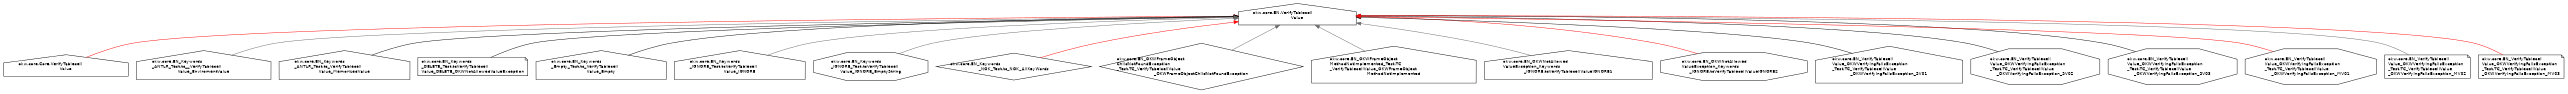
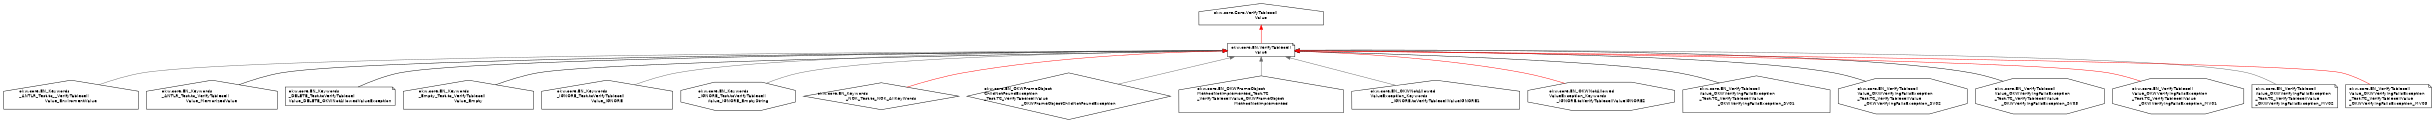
node "okw.core.EN.VerifyTablecell Value": shape house -> note
edge "okw.core.Core.VerifyTablecell Value" -> "okw.core.EN.VerifyTablecell Value": reversed
